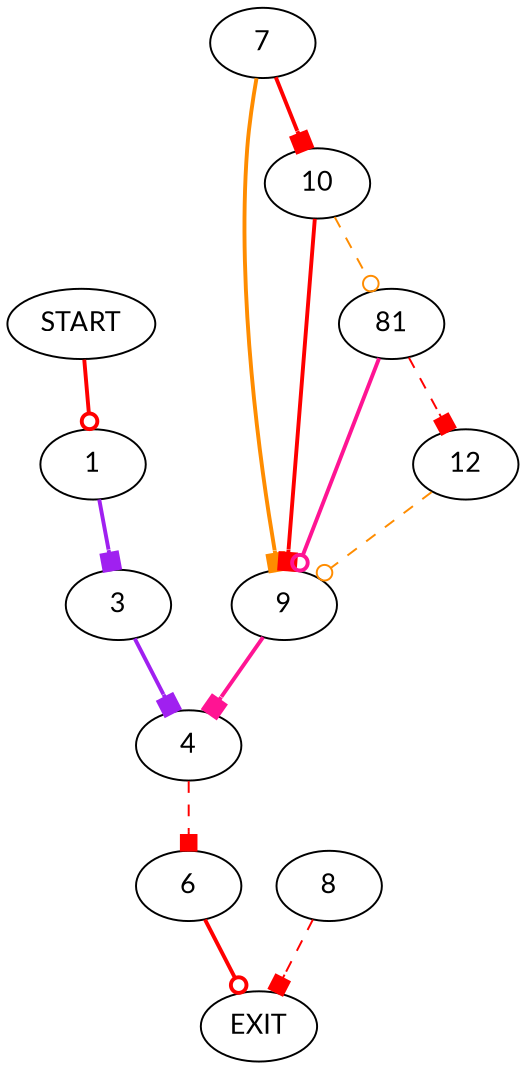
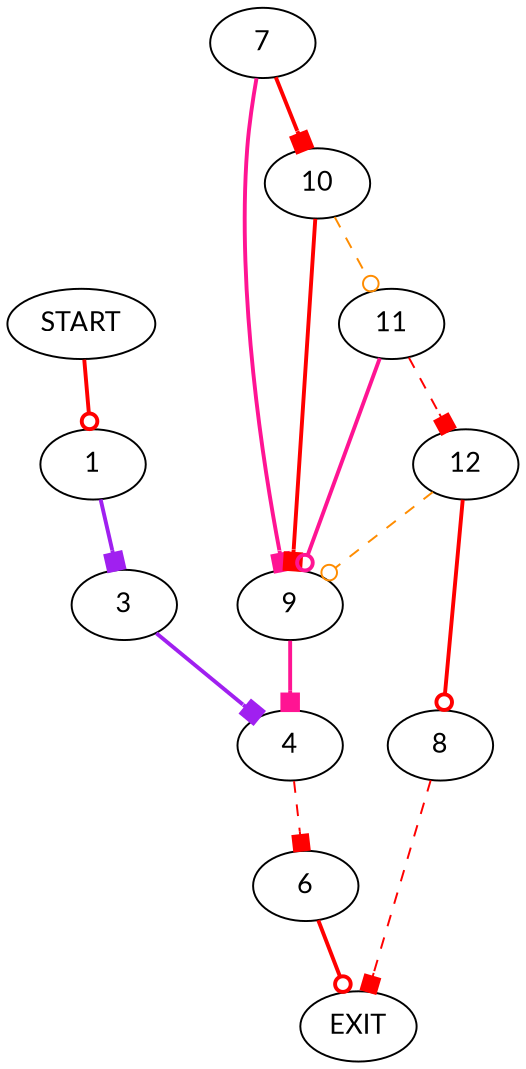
edge "7" -> "9": color darkorange -> deeppink
node "81": label "81" -> "11"
edge "12" -> "8": added
